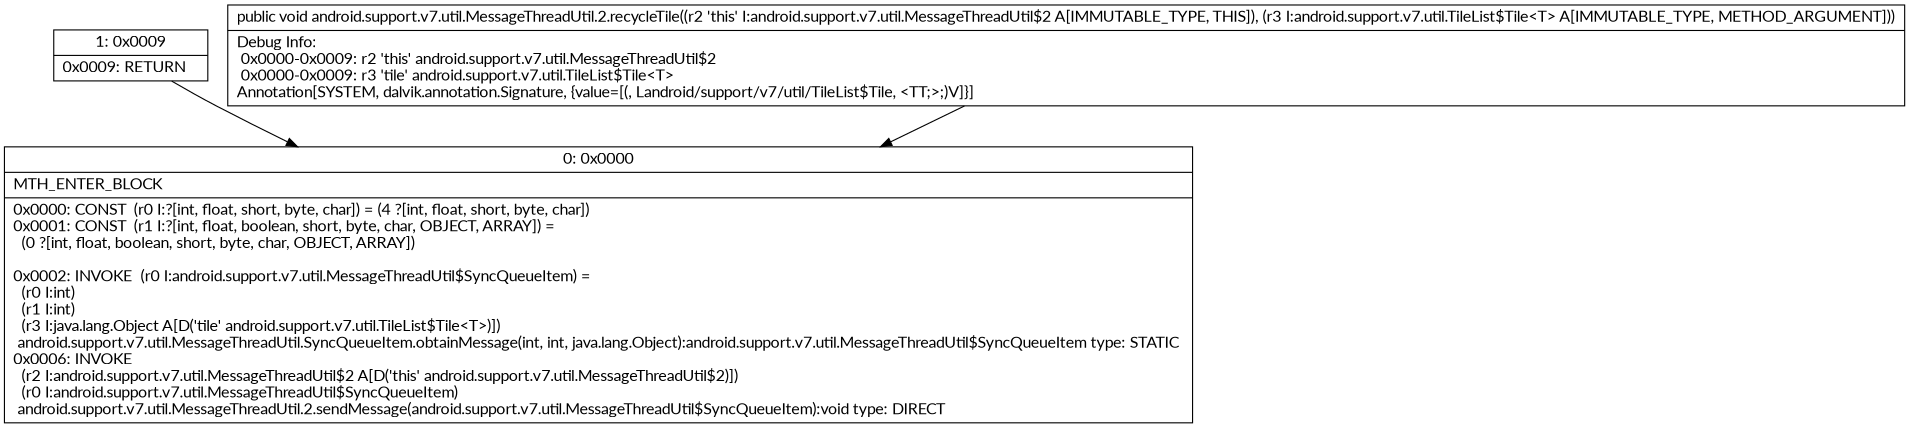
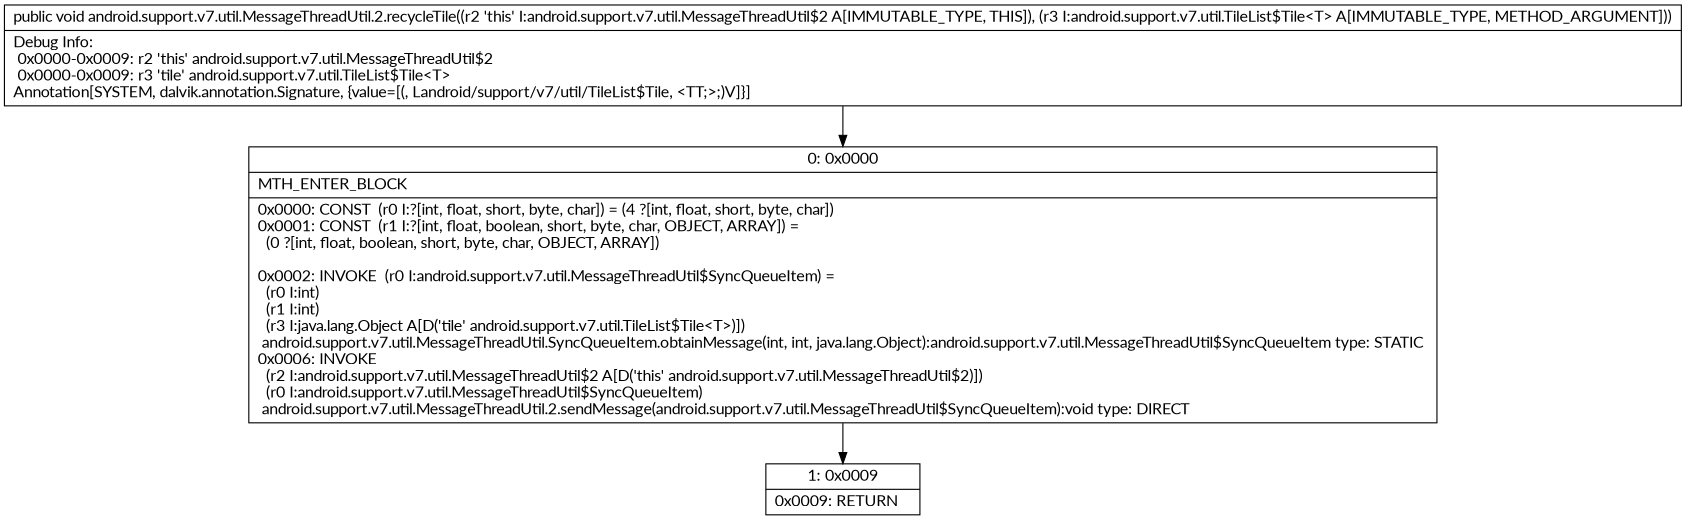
edge "1: 0x0009" -> "0: 0x0000": reversed
